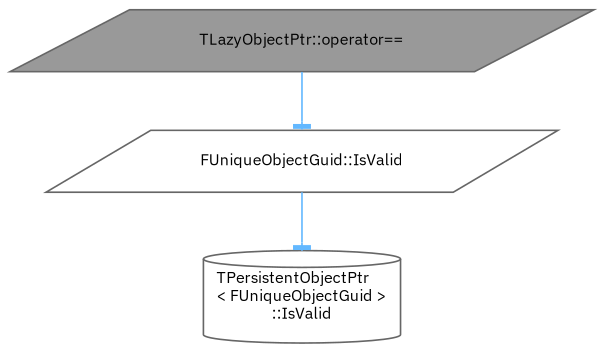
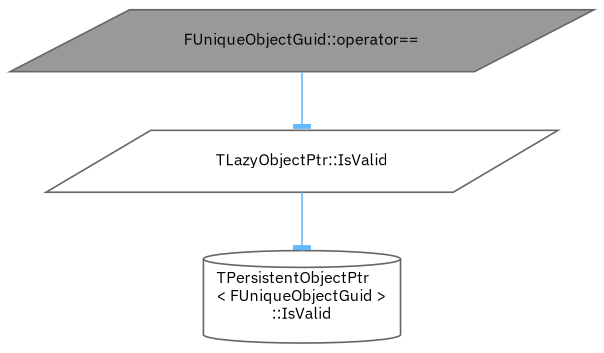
node "TLazyObjectPtr::operator==": label "TLazyObjectPtr::operator==" -> "FUniqueObjectGuid::operator=="
node "FUniqueObjectGuid::IsValid": label "FUniqueObjectGuid::IsValid" -> "TLazyObjectPtr::IsValid"
